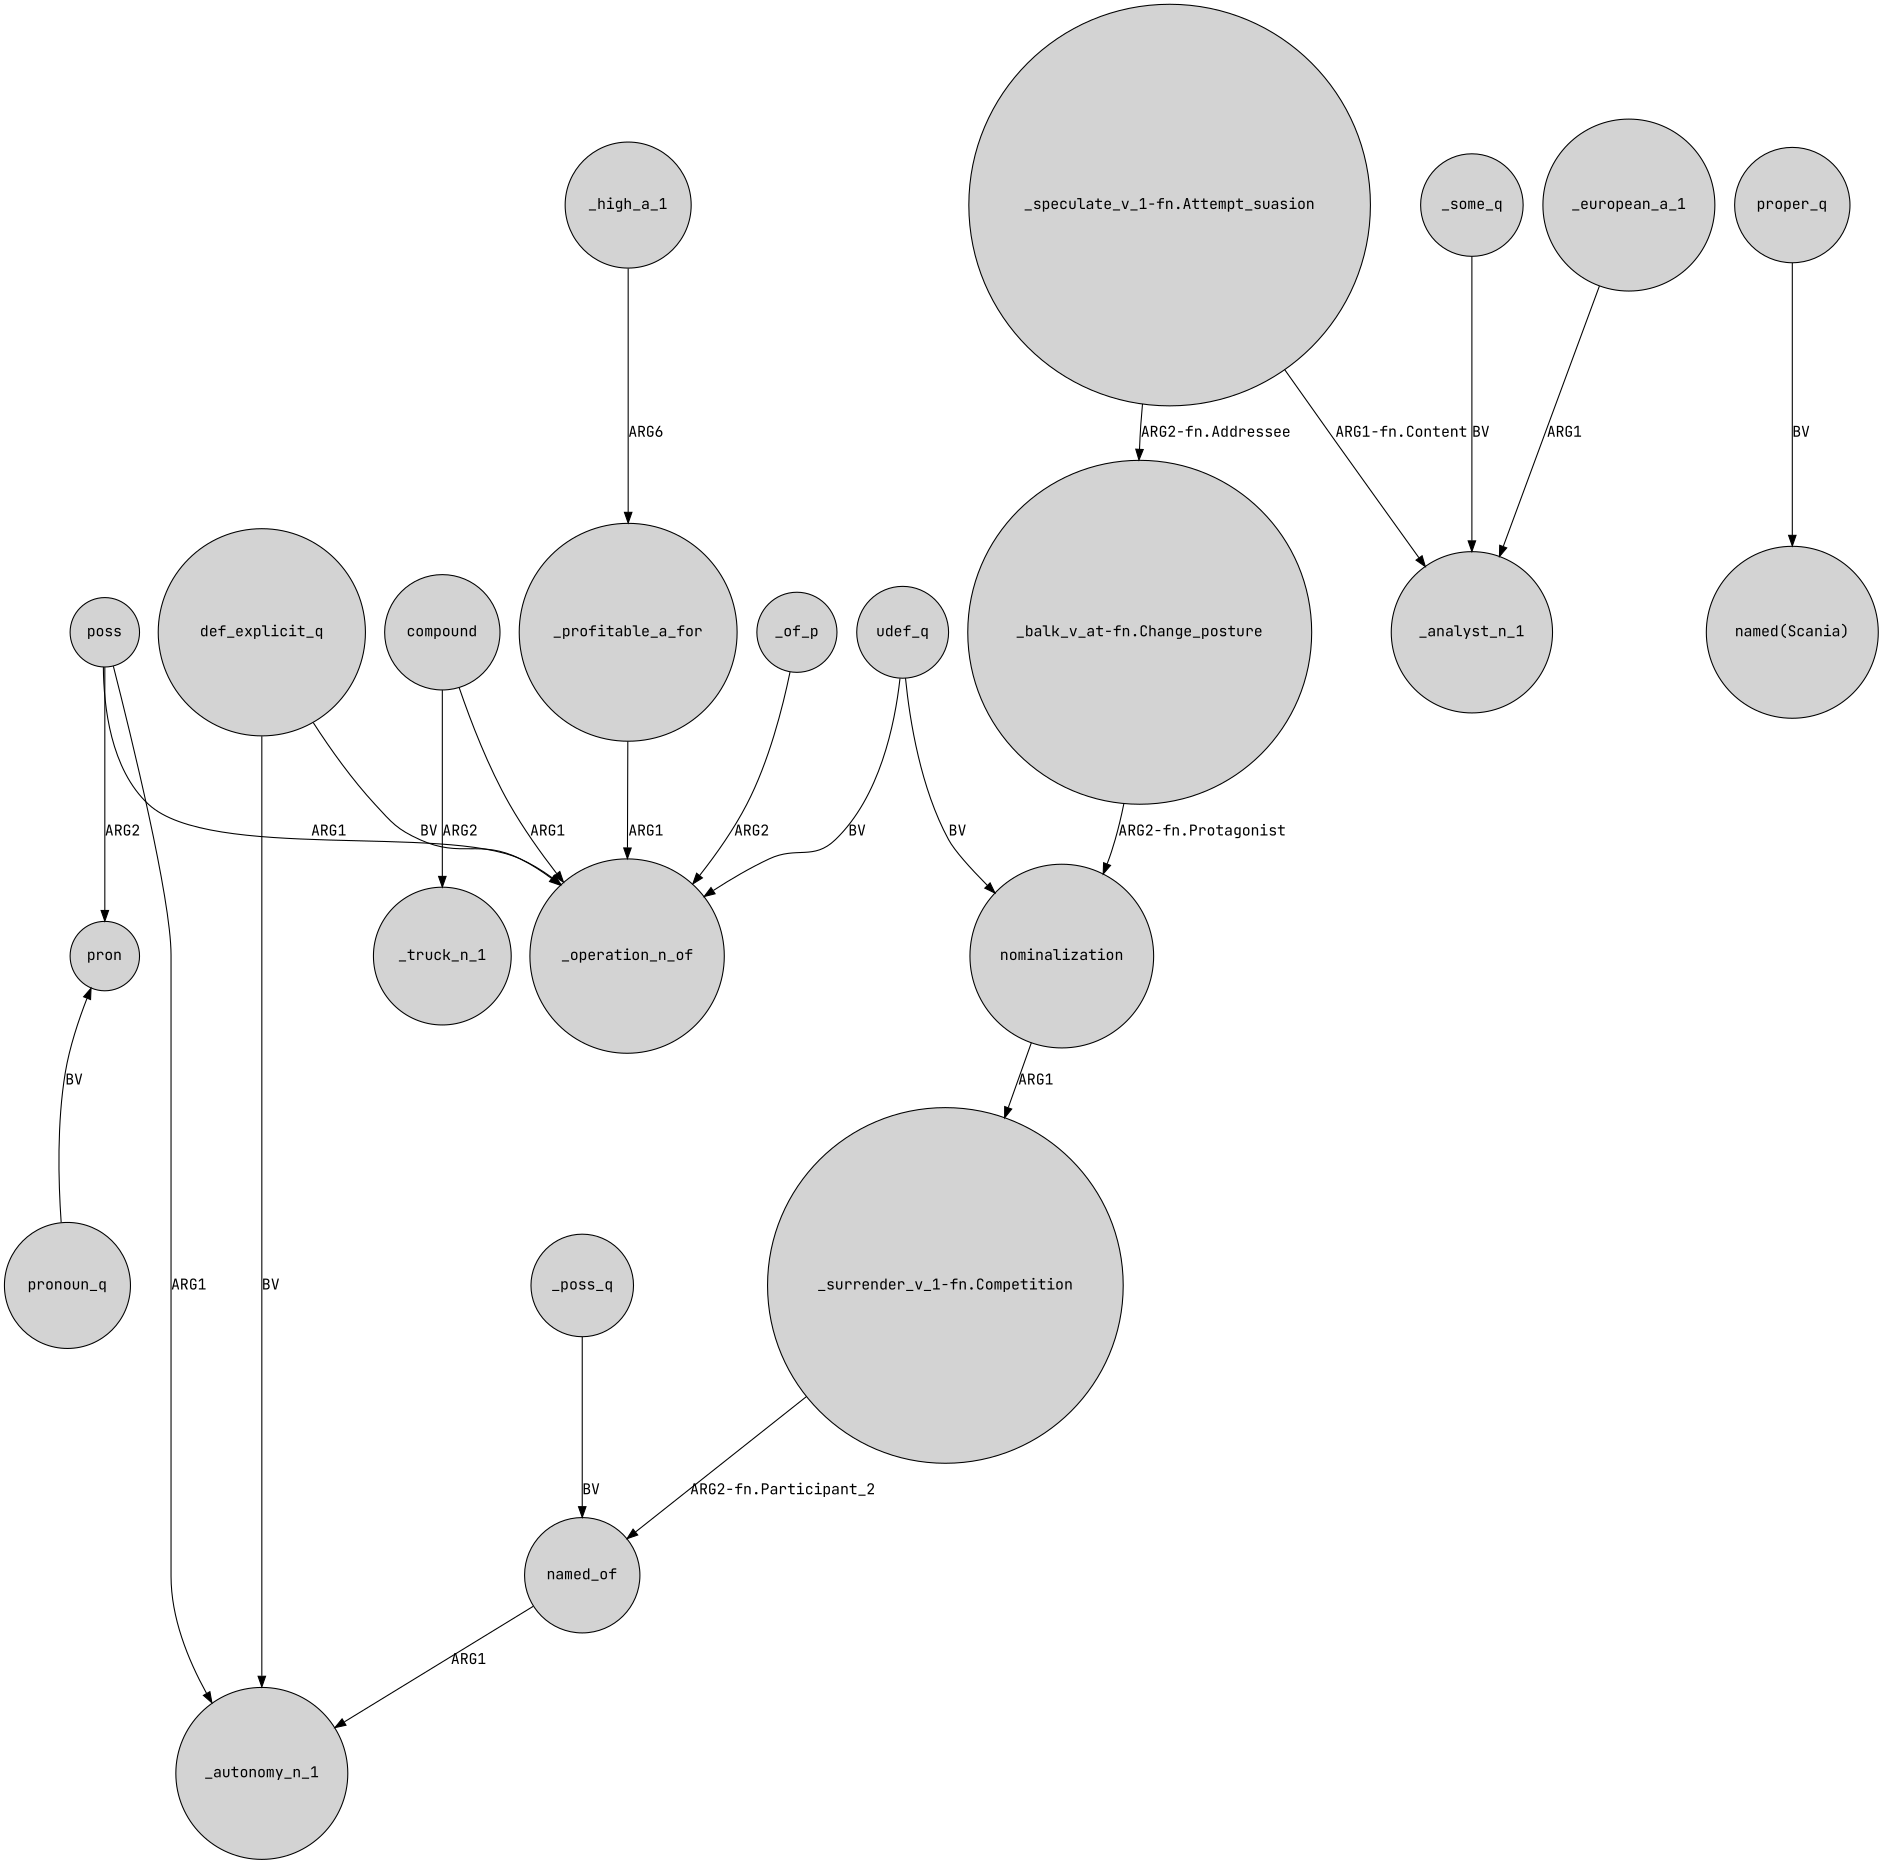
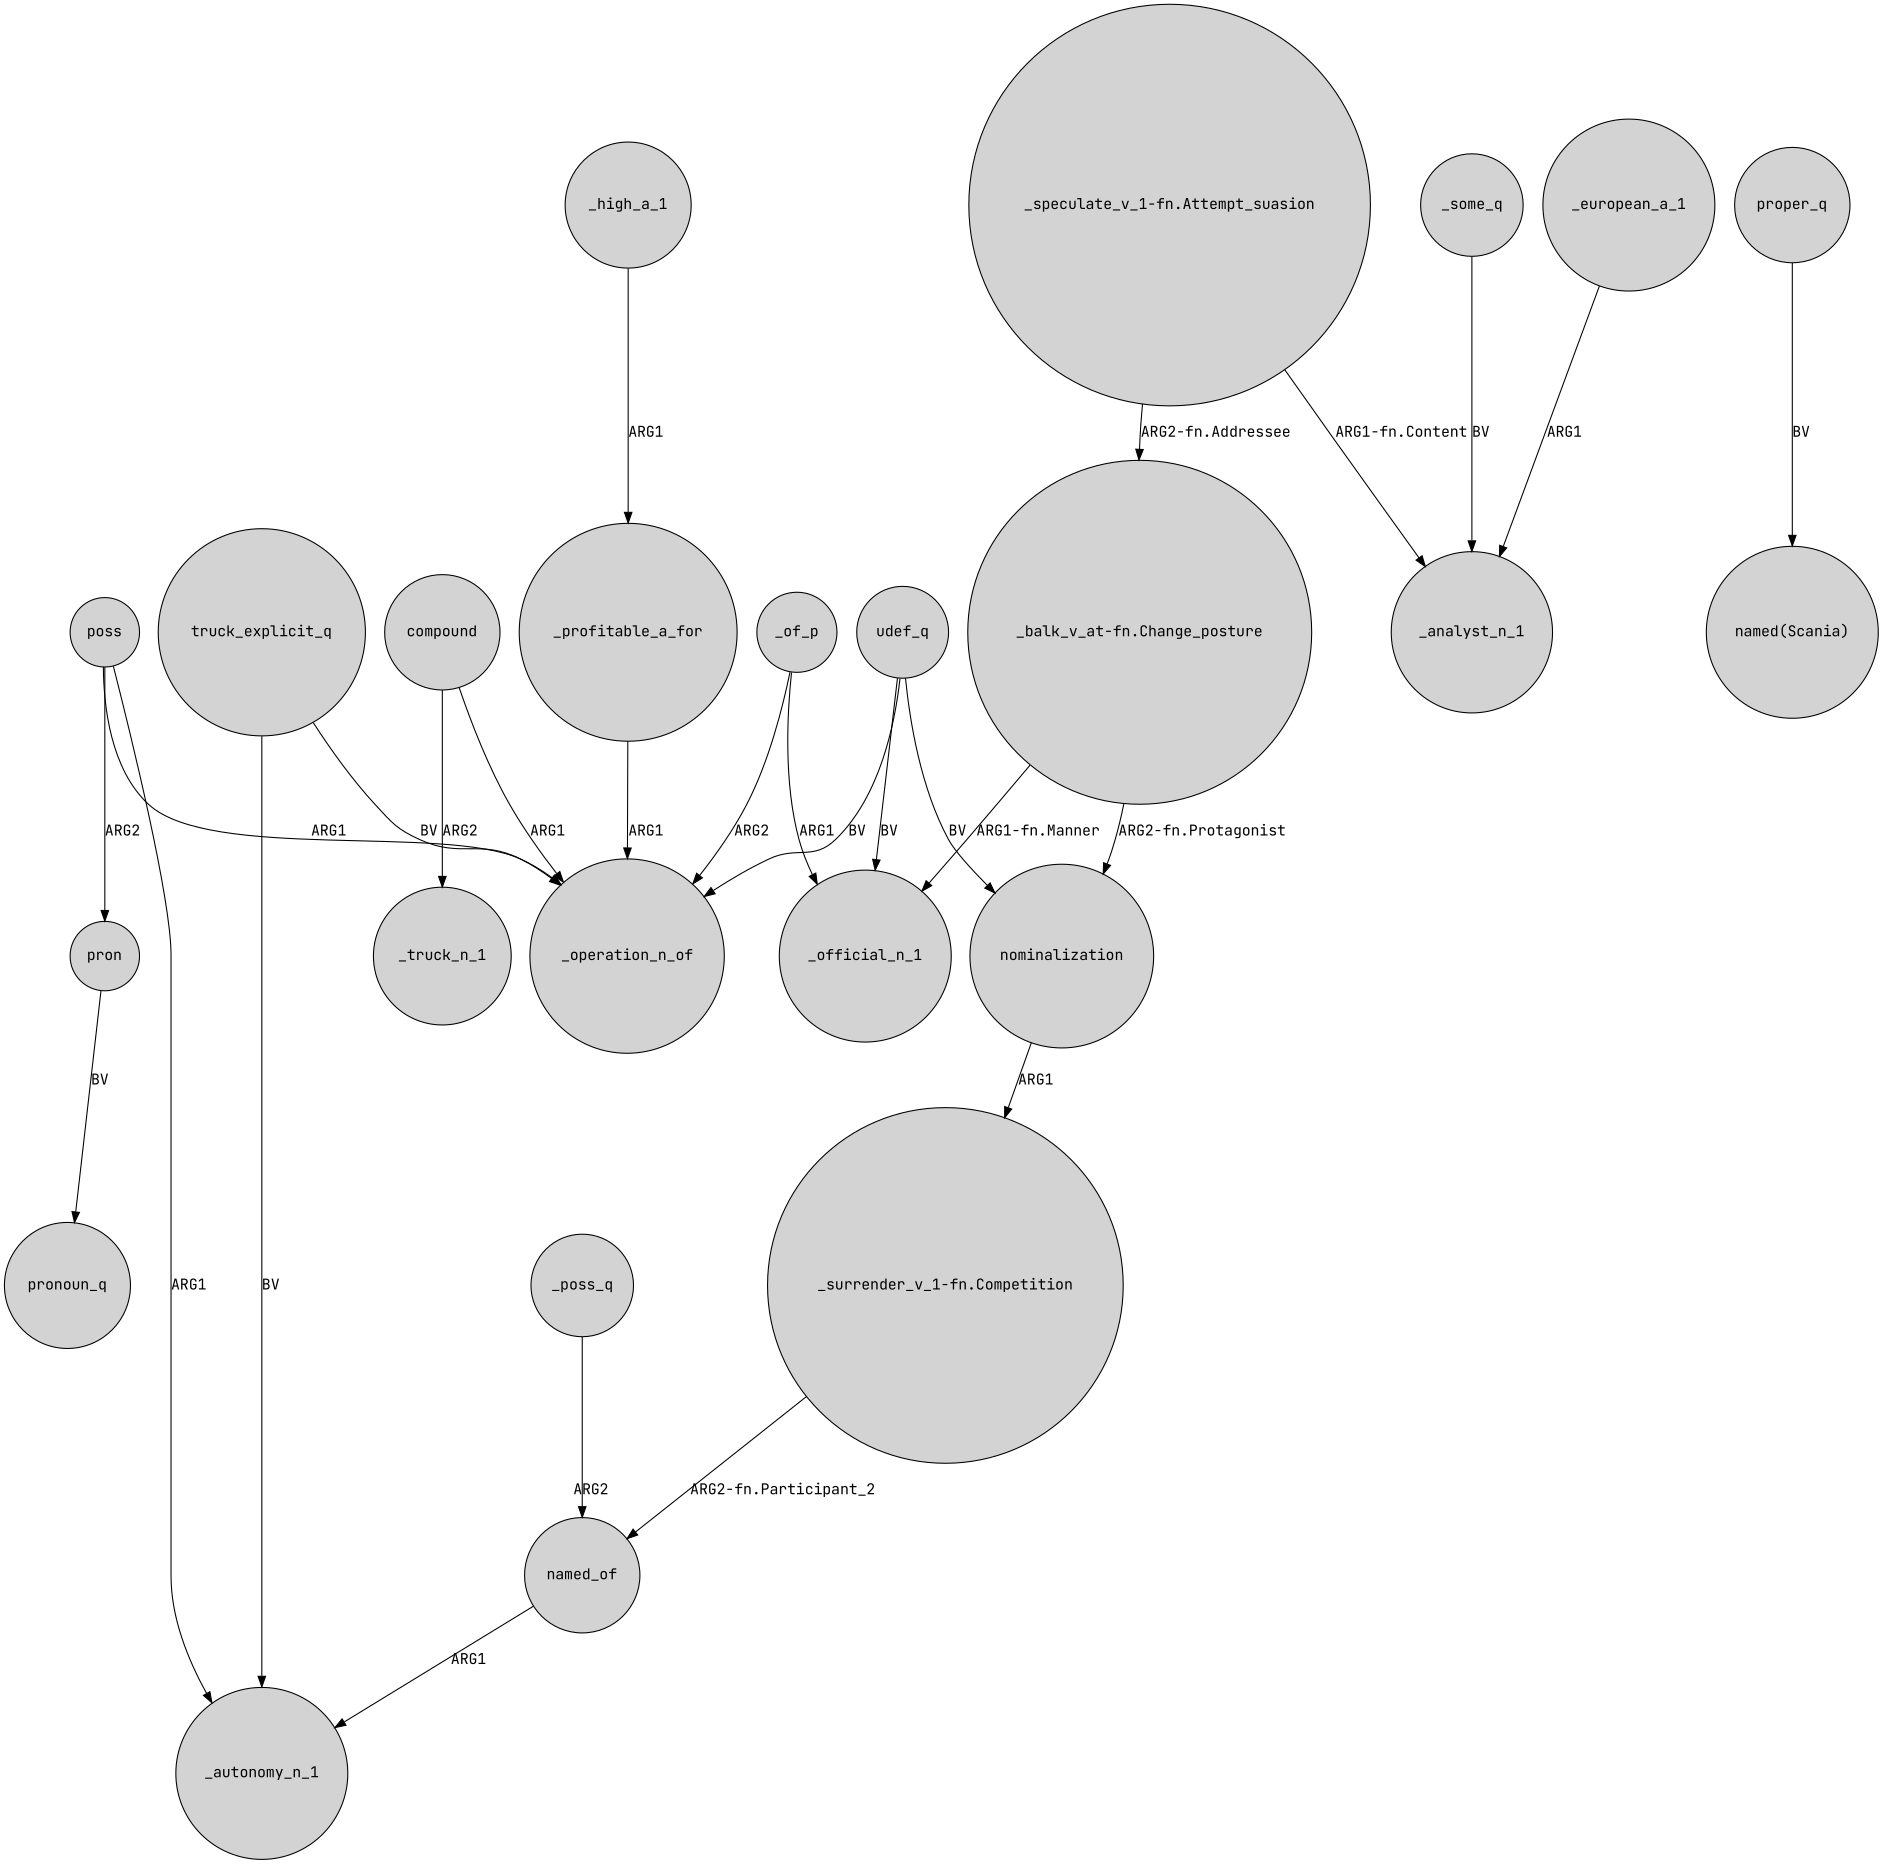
edge "_high_a_1" -> "_profitable_a_for": label "ARG6" -> "ARG1"
node "def_explicit_q": label "def_explicit_q" -> "truck_explicit_q"
node "_official_n_1": added
edge "pronoun_q" -> "pron": reversed
edge "_poss_q" -> "named_of": label "BV" -> "ARG2"
